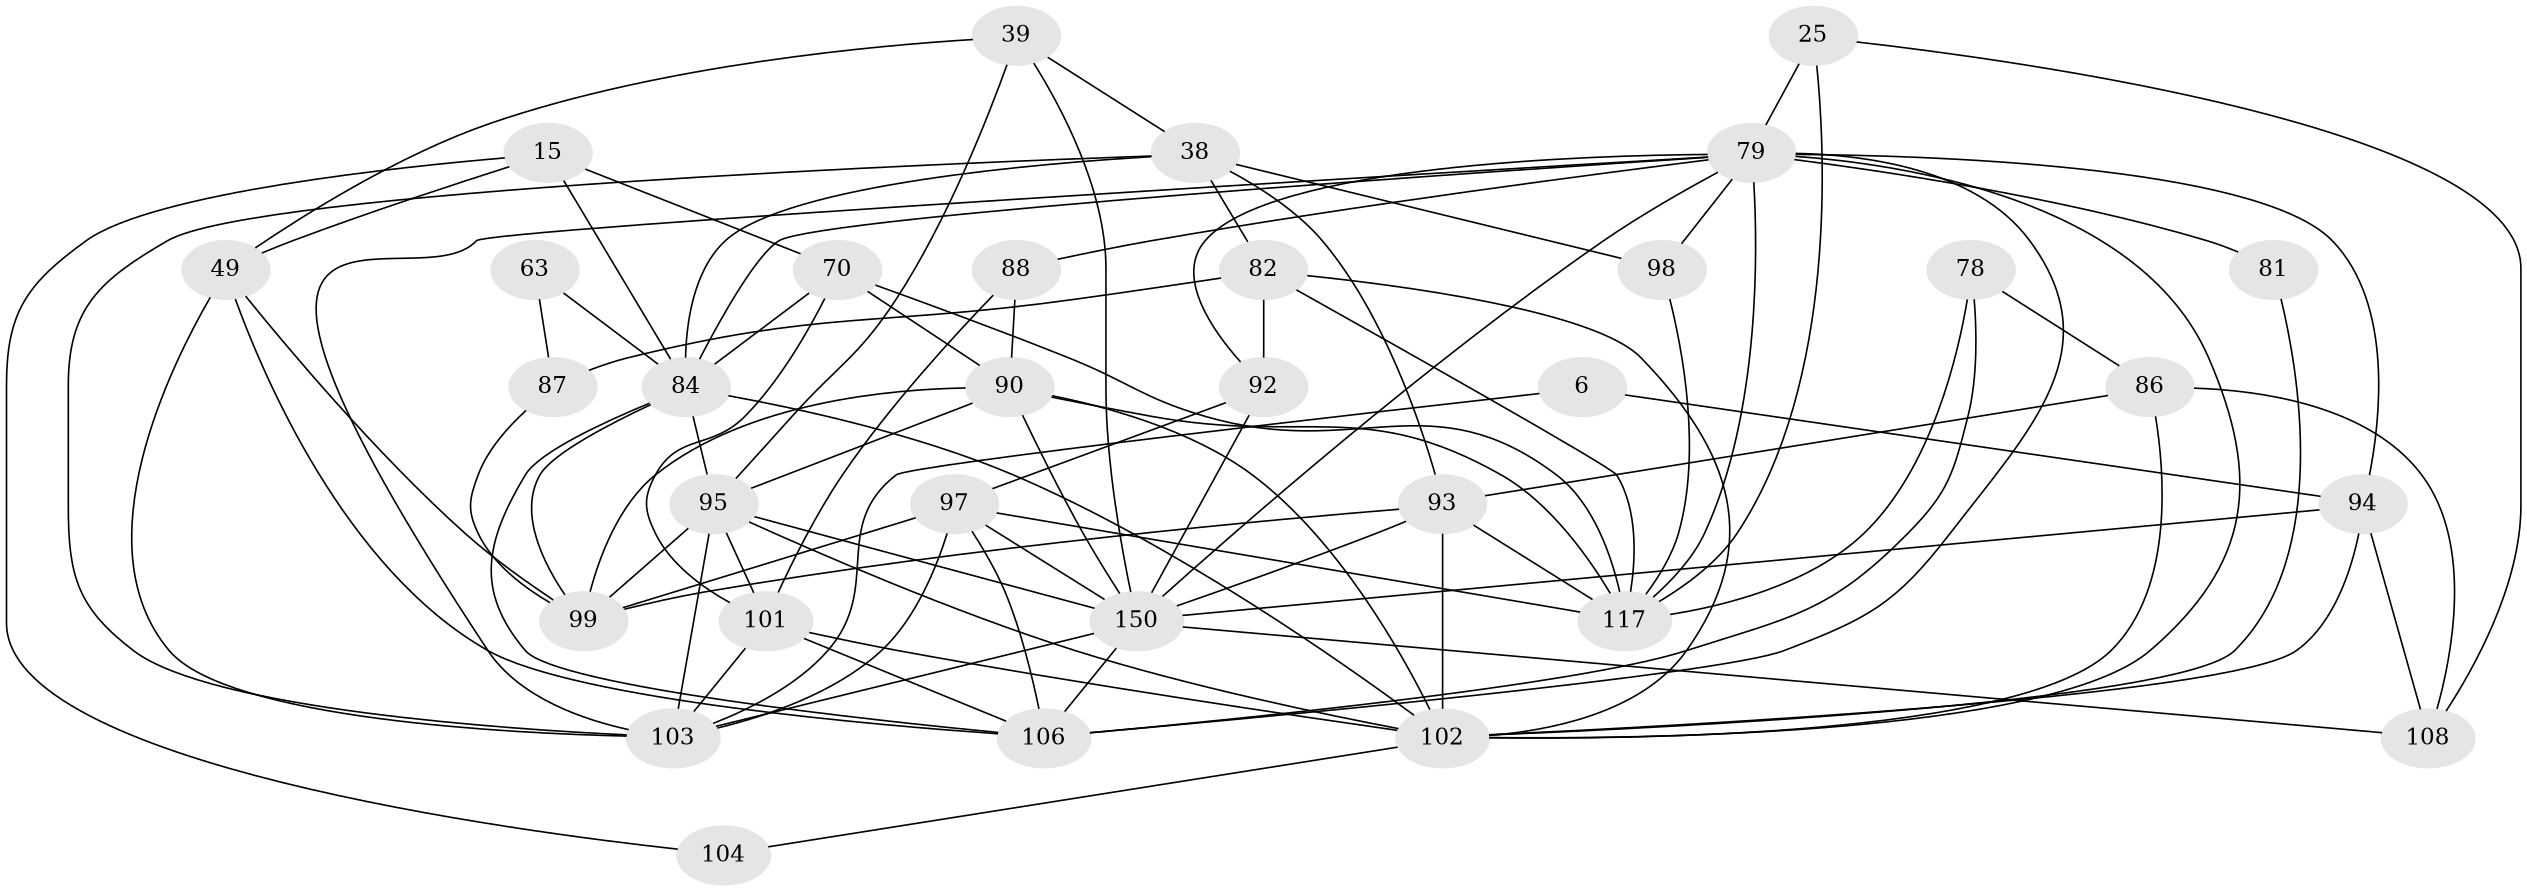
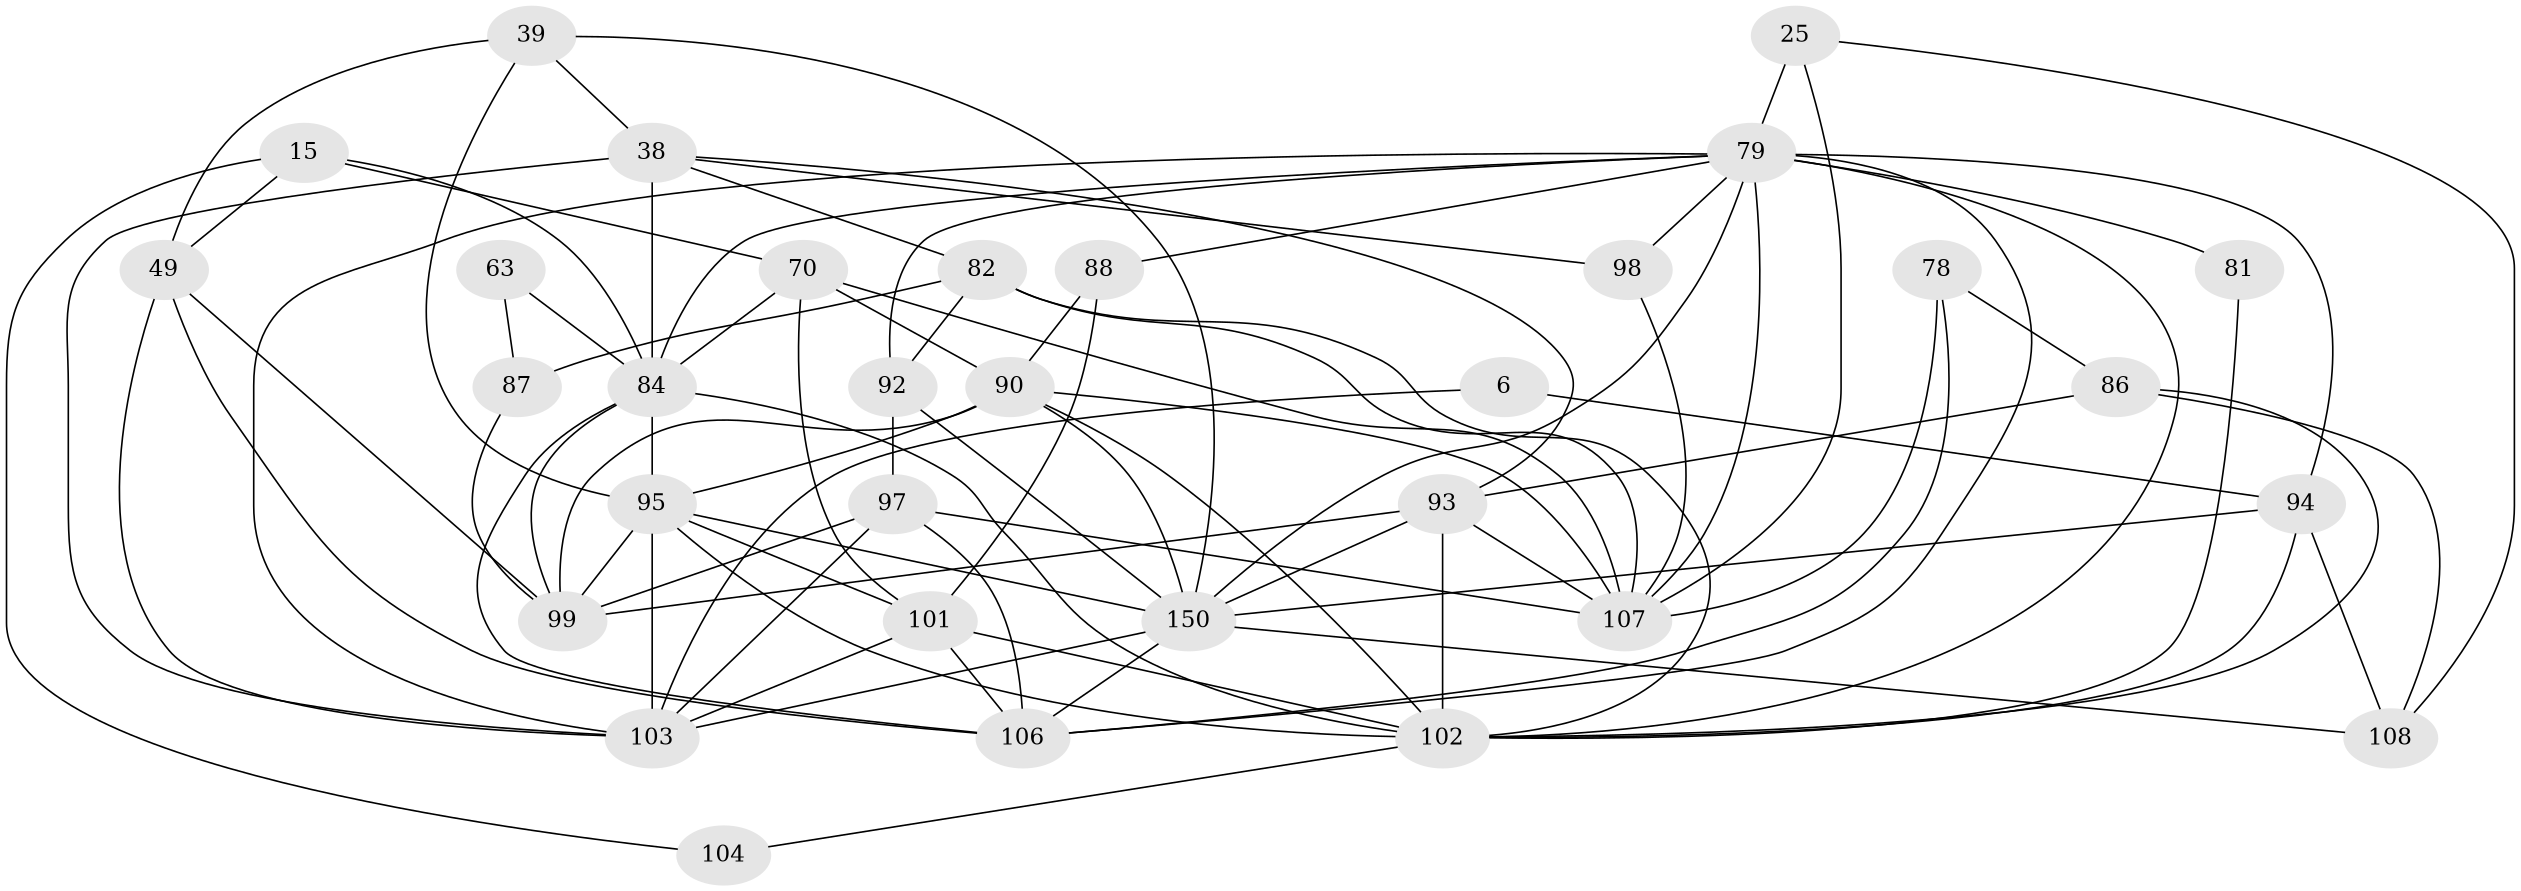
edge "97" -- "150": removed
node "117": label "117" -> "107"
